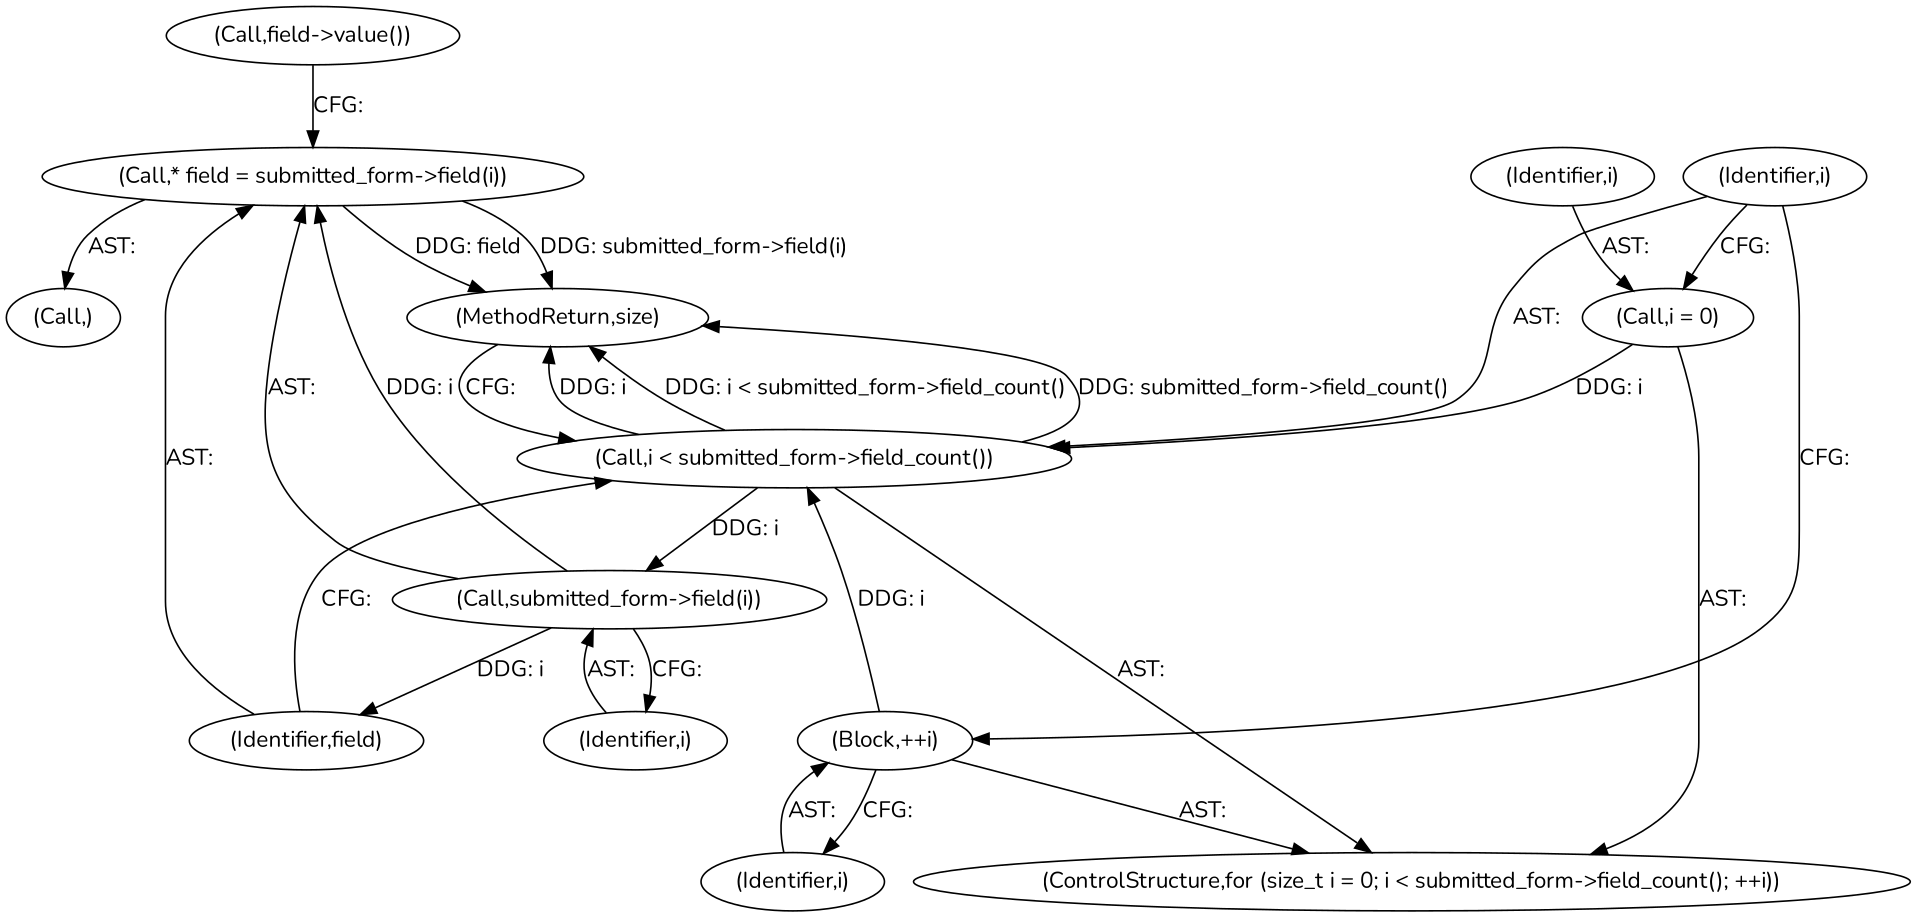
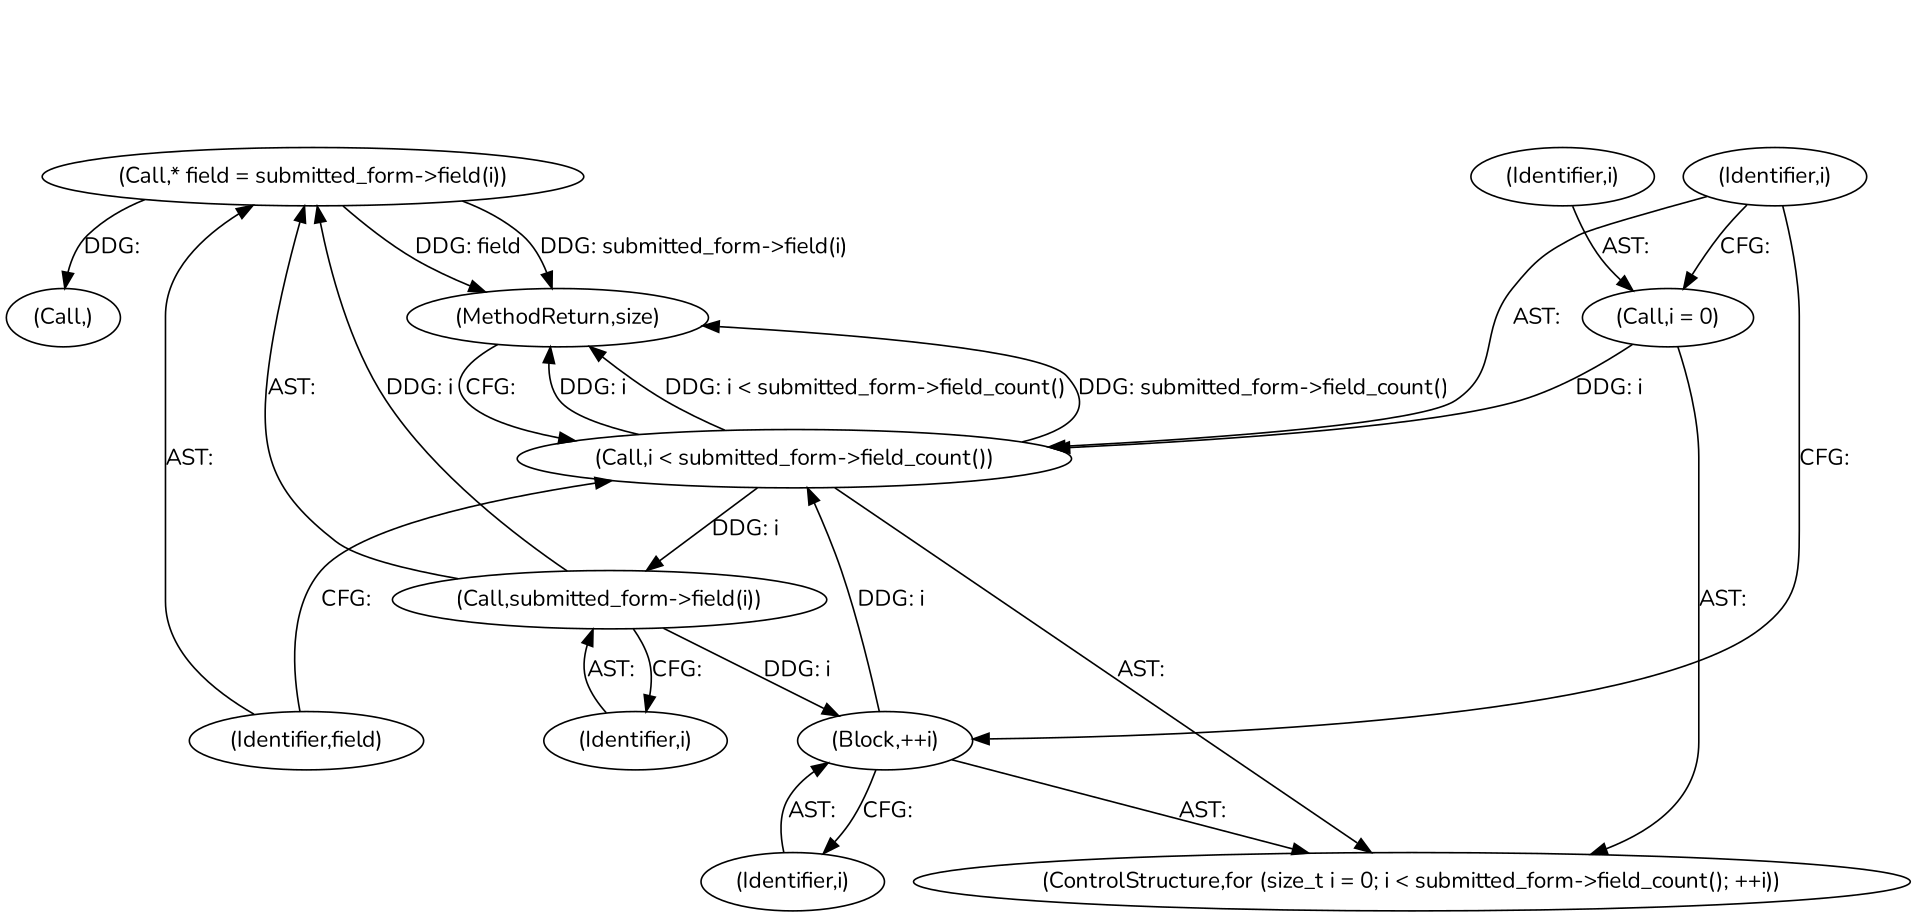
node "(Call,field->value())": removed
edge "(Call,* field = submitted_form->field(i))" -> "(Call,)": label "AST: " -> "DDG: "
edge "(Call,submitted_form->field(i))" -> "(Identifier,field)": now "(Call,submitted_form->field(i))" -> "(Block,++i)"
